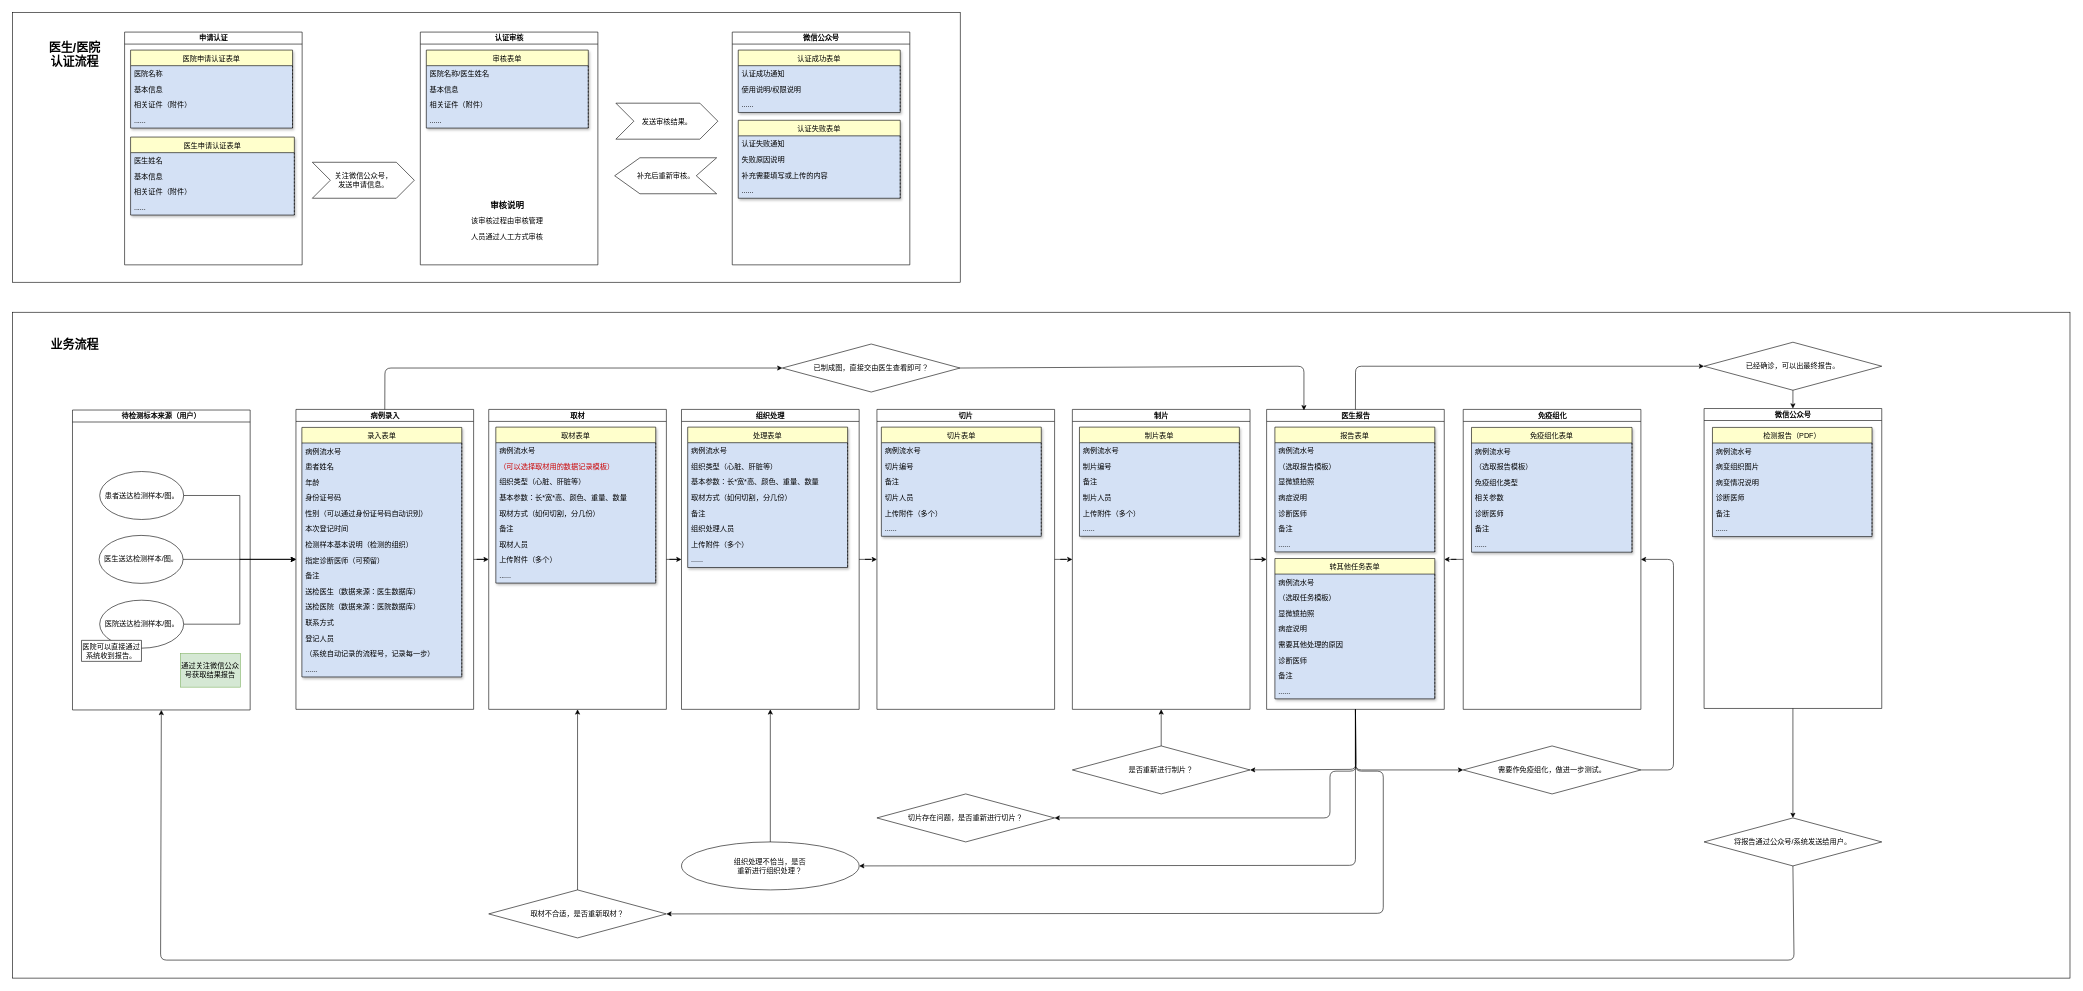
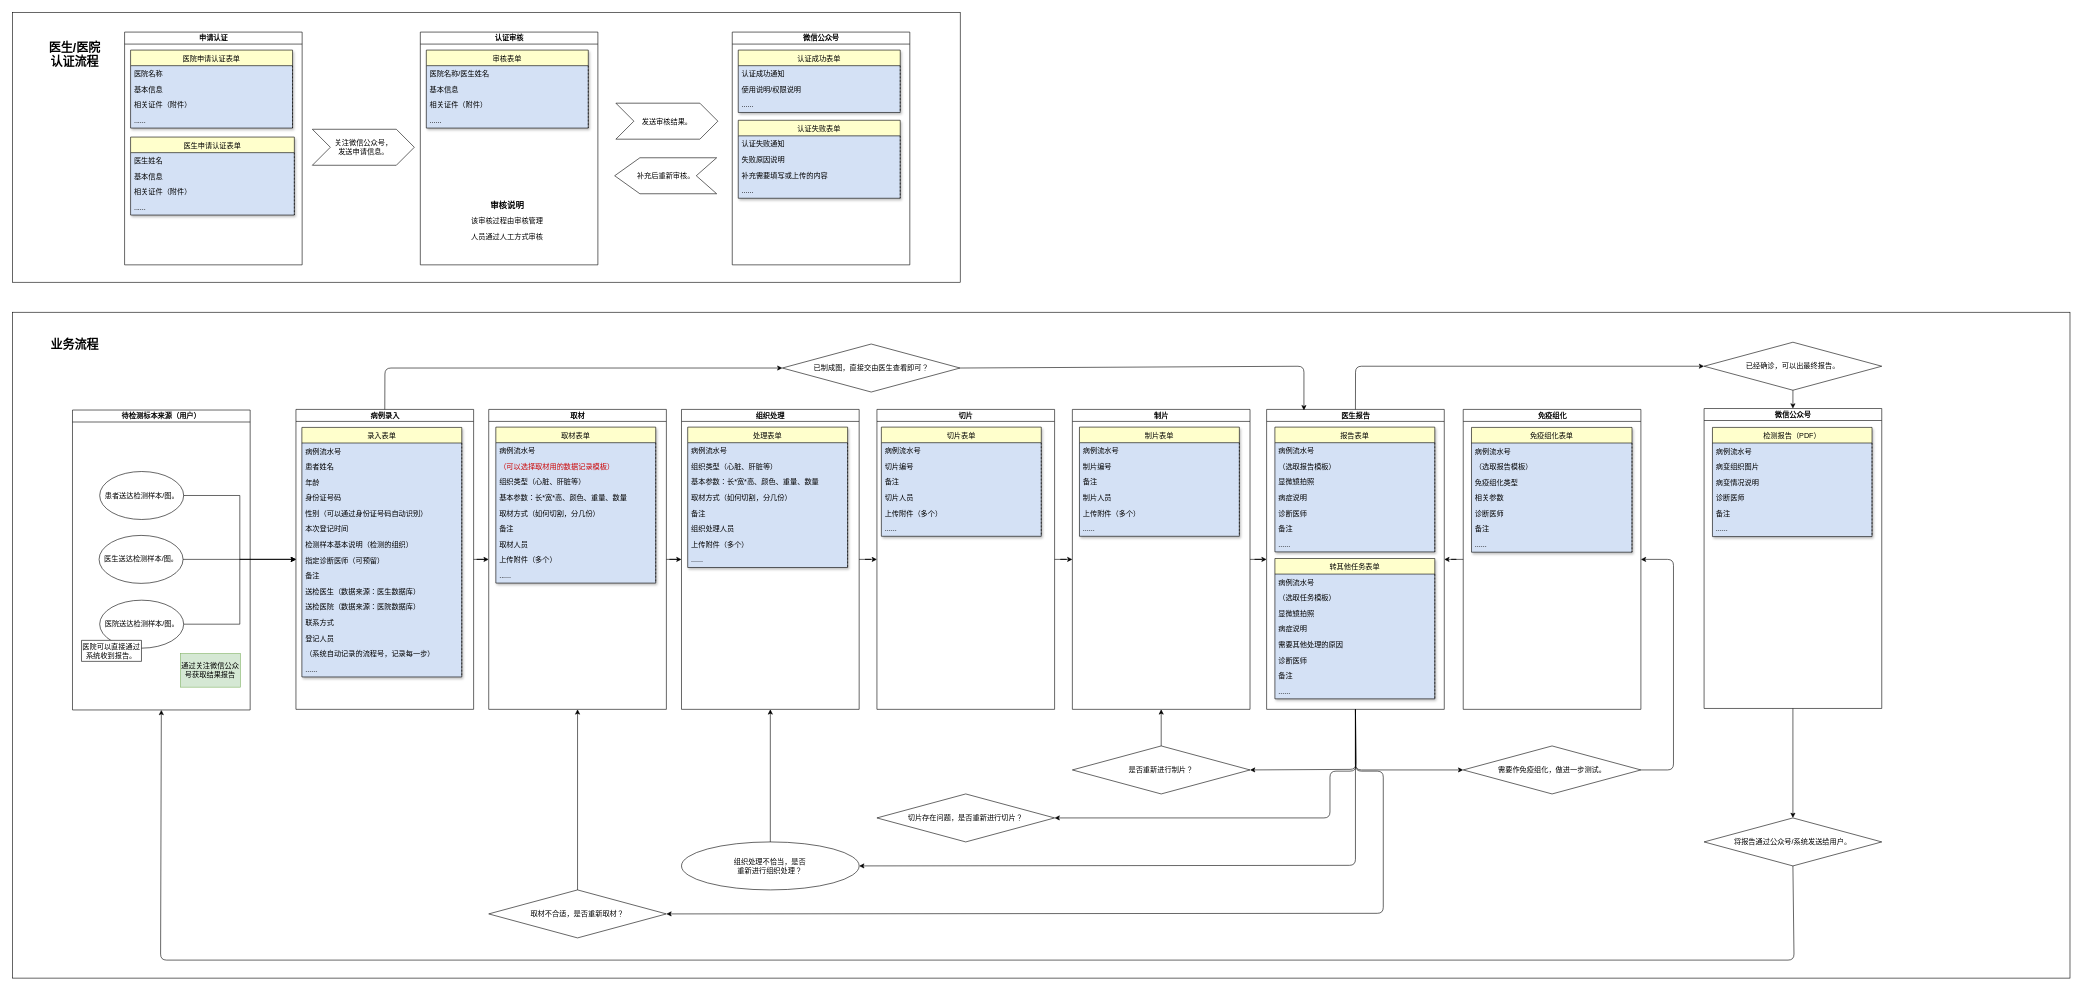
node "关注微信公众号， 发送申请信息。": moved (363, 180) -> (363, 147)
